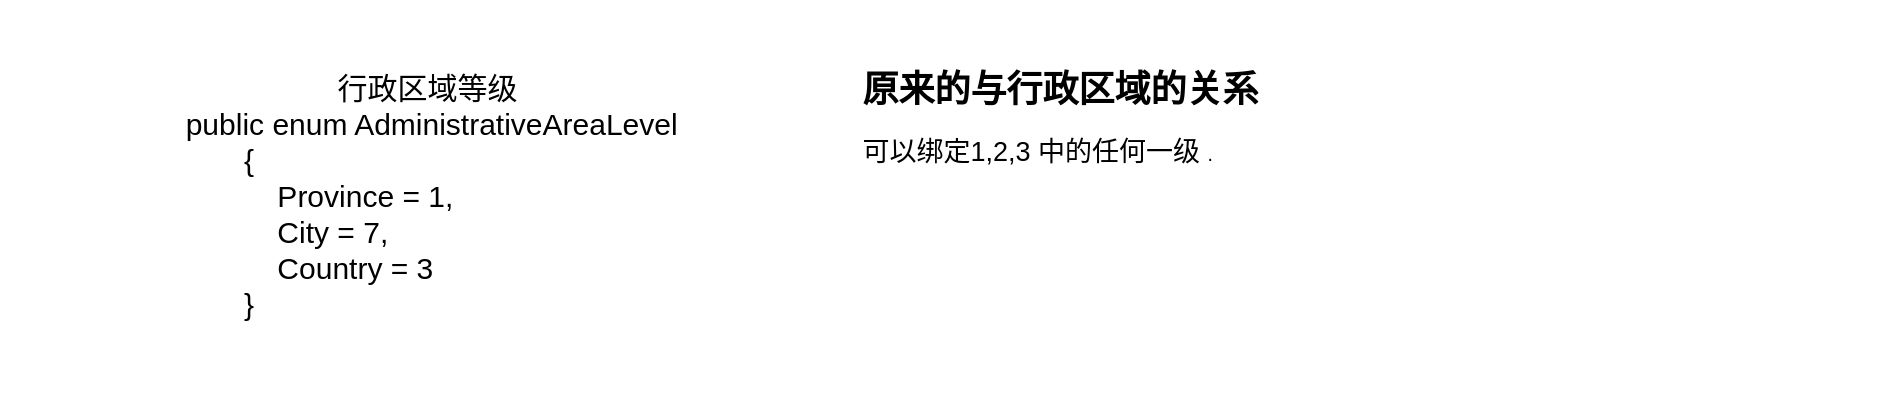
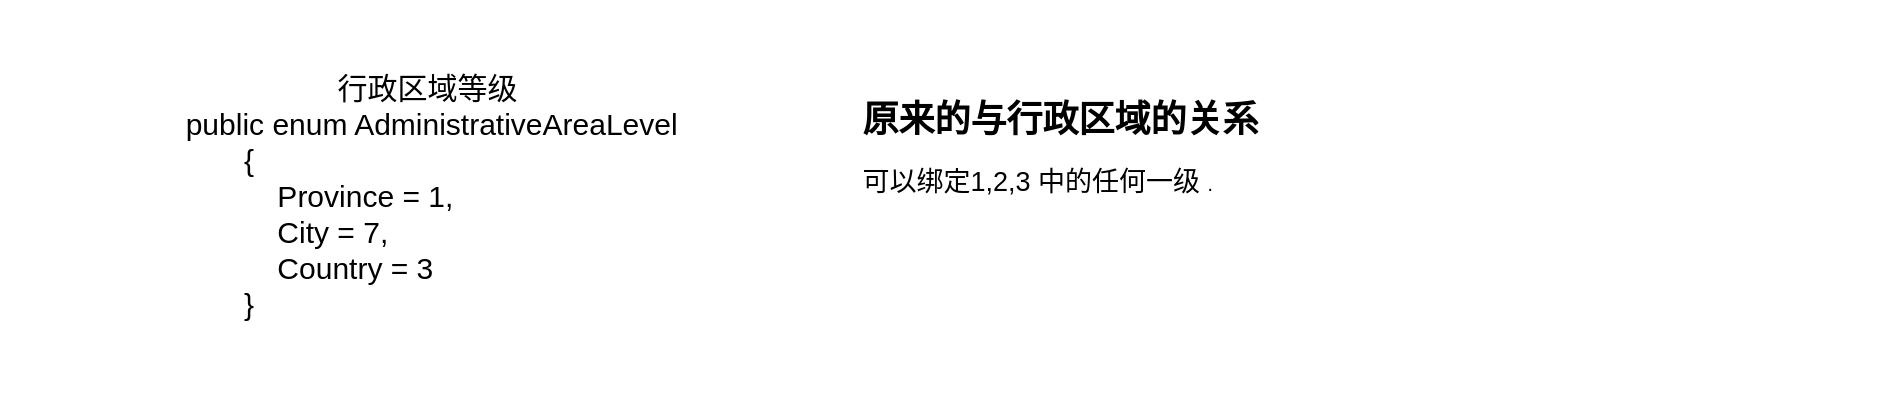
node "原来的与行政区域的关系可以绑定1,2,3 中的任何一级 .": moved (1358, 188) -> (1358, 218)
